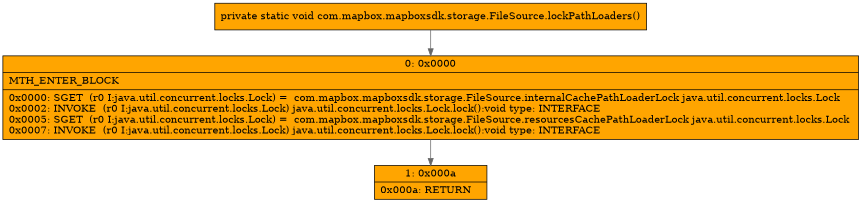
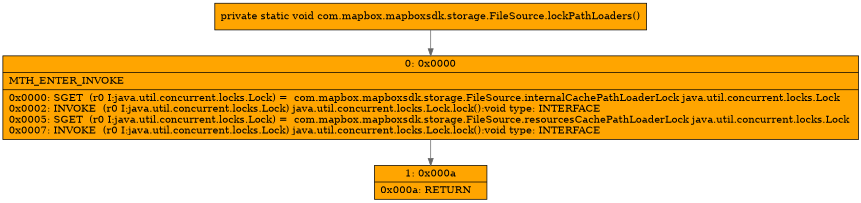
node "0: 0x0000": text "MTH_ENTER_BLOCK" -> "MTH_ENTER_INVOKE"
